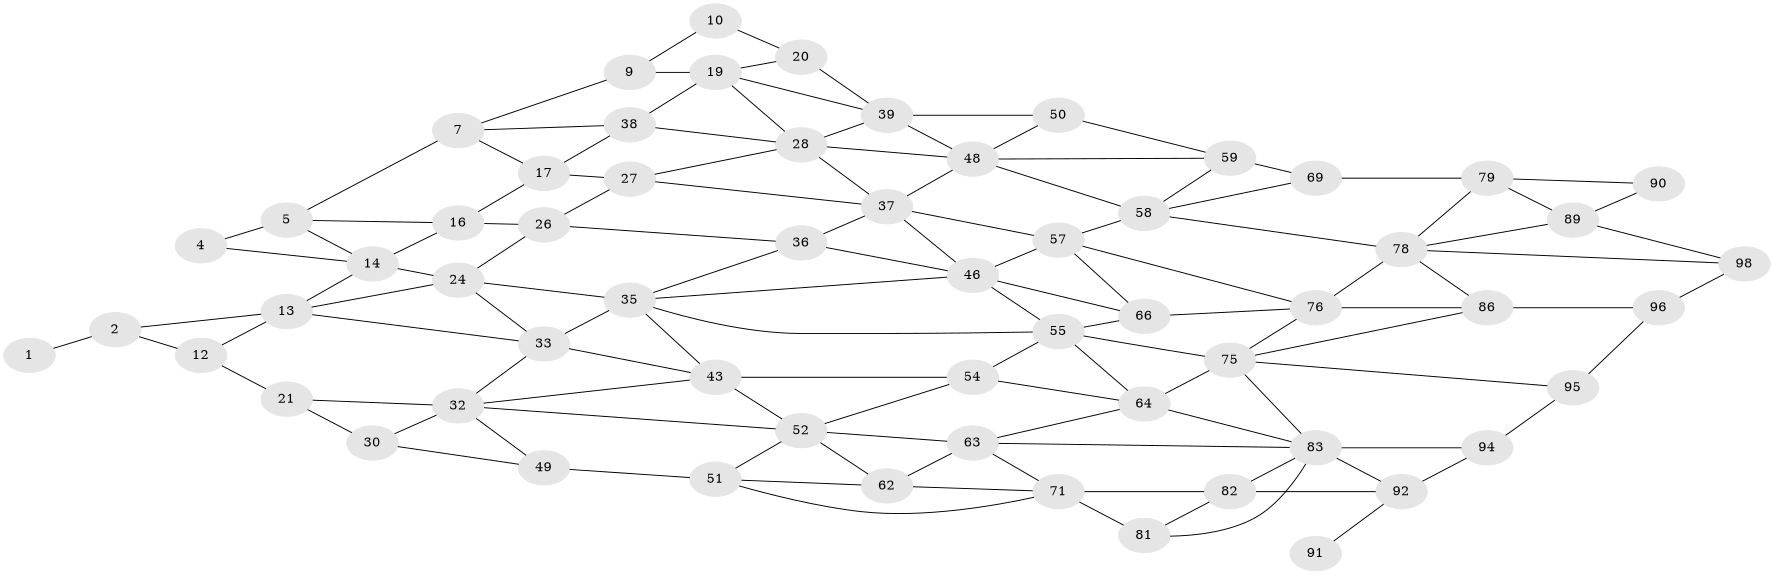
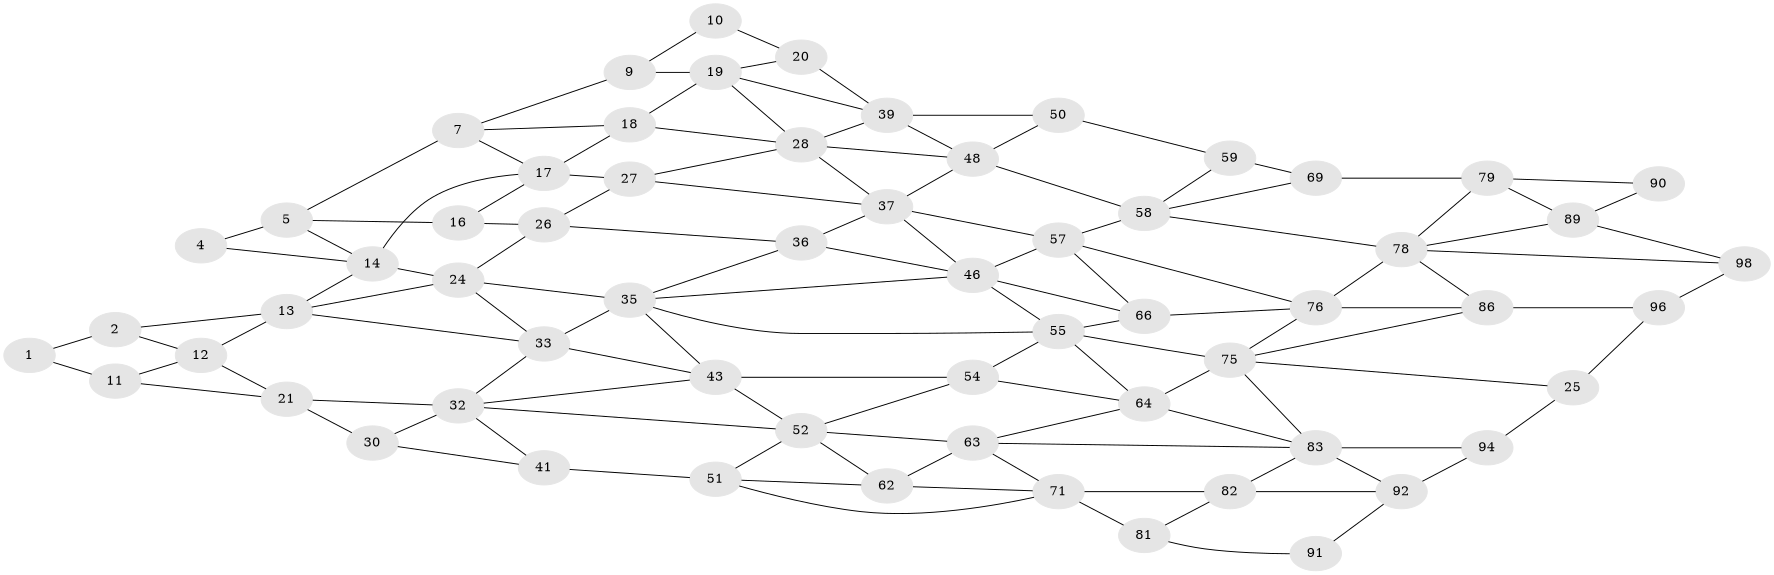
node "38": label "38" -> "18"
edge "59" -- "48": removed
edge "16" -- "14": now "17" -- "14"
node "11": added
node "95": label "95" -> "25"
node "49": label "49" -> "41"
edge "83" -- "81": now "91" -- "81"
